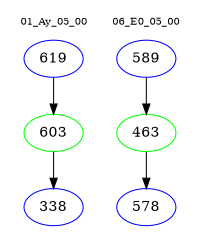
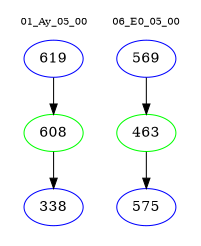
node "589": label "589" -> "569"
node "603": label "603" -> "608"
node "578": label "578" -> "575"
